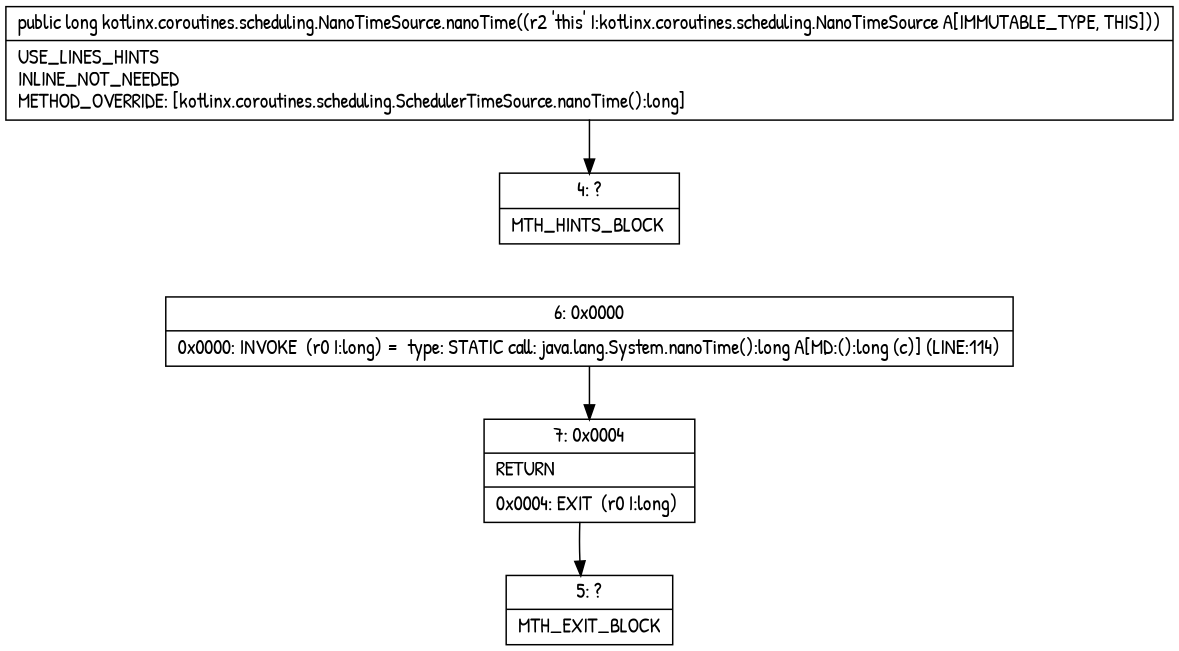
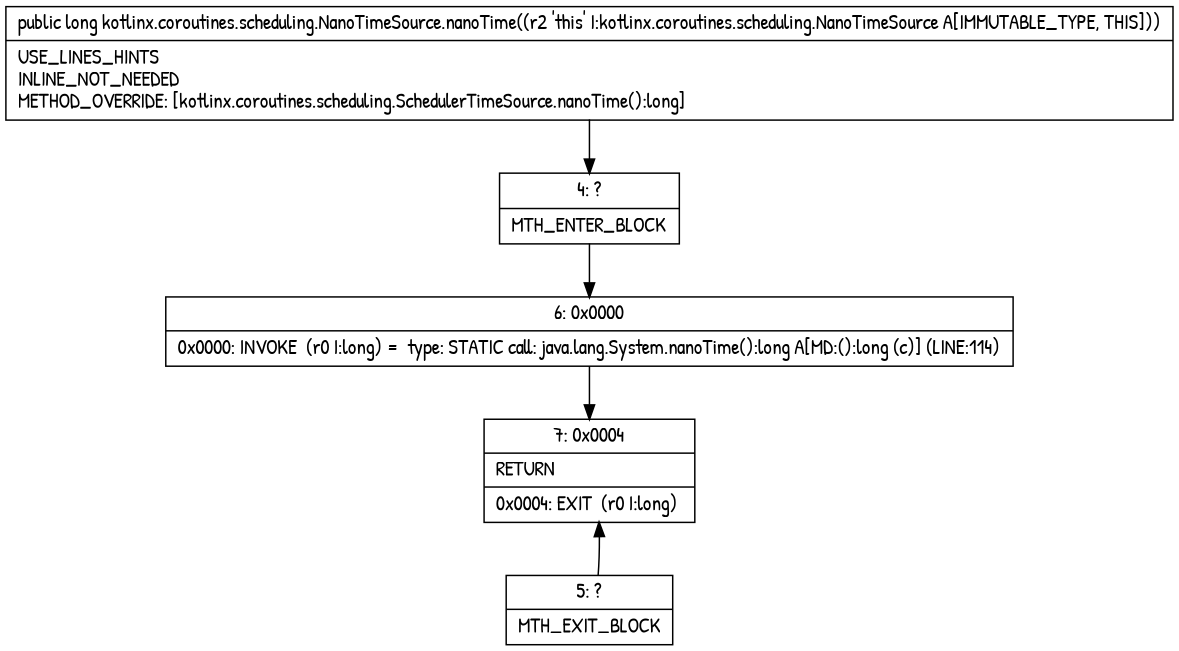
node "4: ?": text "MTH_HINTS_BLOCK" -> "MTH_ENTER_BLOCK"
edge "4: ?" -> "6: 0x0000": added
edge "7: 0x0004" -> "5: ?": reversed
